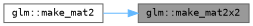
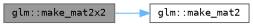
edge "glm::make_mat2" -> "glm::make_mat2x2": reversed
